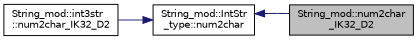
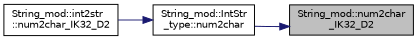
edge "String_mod::num2char _IK32_D2" -> "String_mod::IntStr _type::num2char": reversed
node "String_mod::int3str ::num2char_IK32_D2": label "String_mod::int3str ::num2char_IK32_D2" -> "String_mod::int2str ::num2char_IK32_D2"
